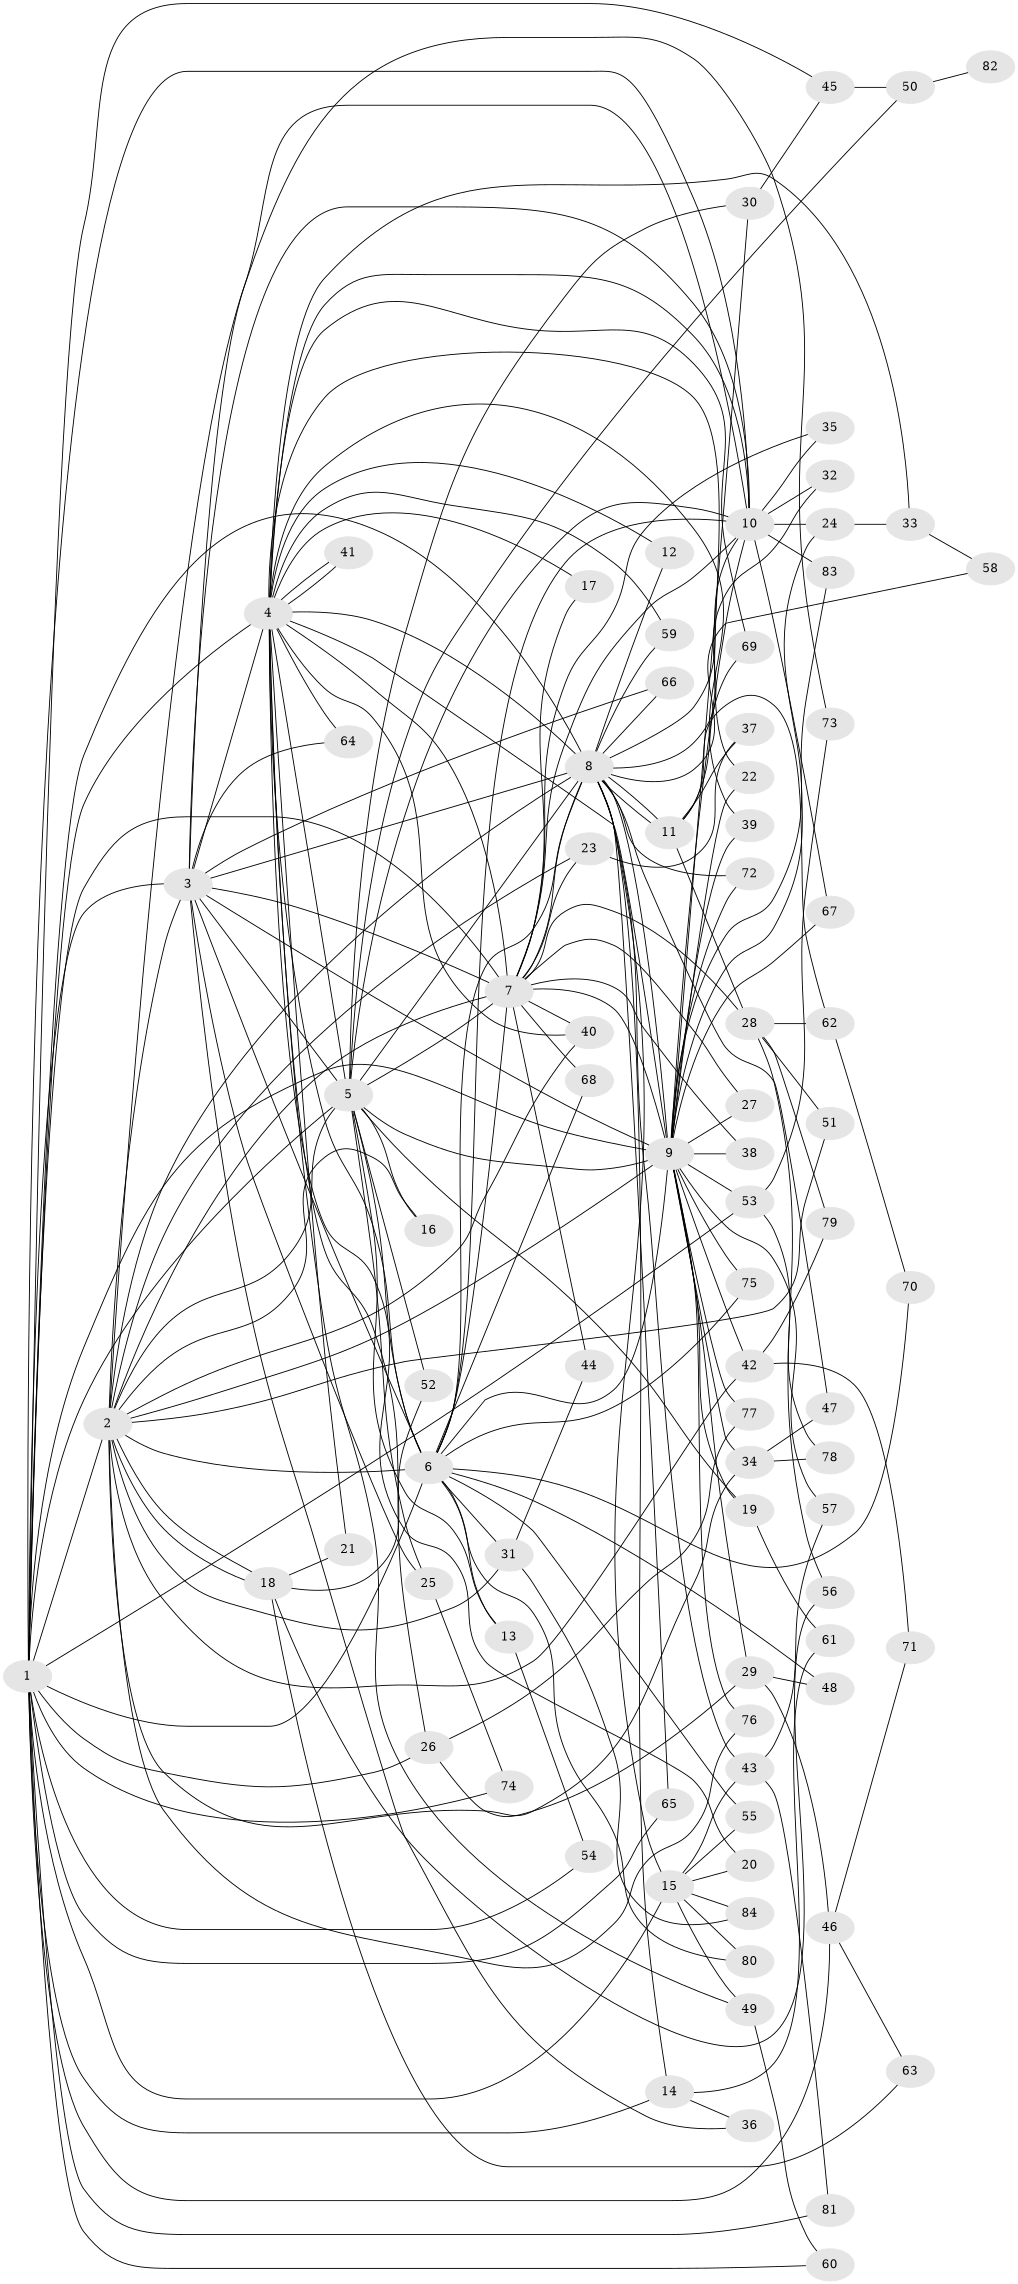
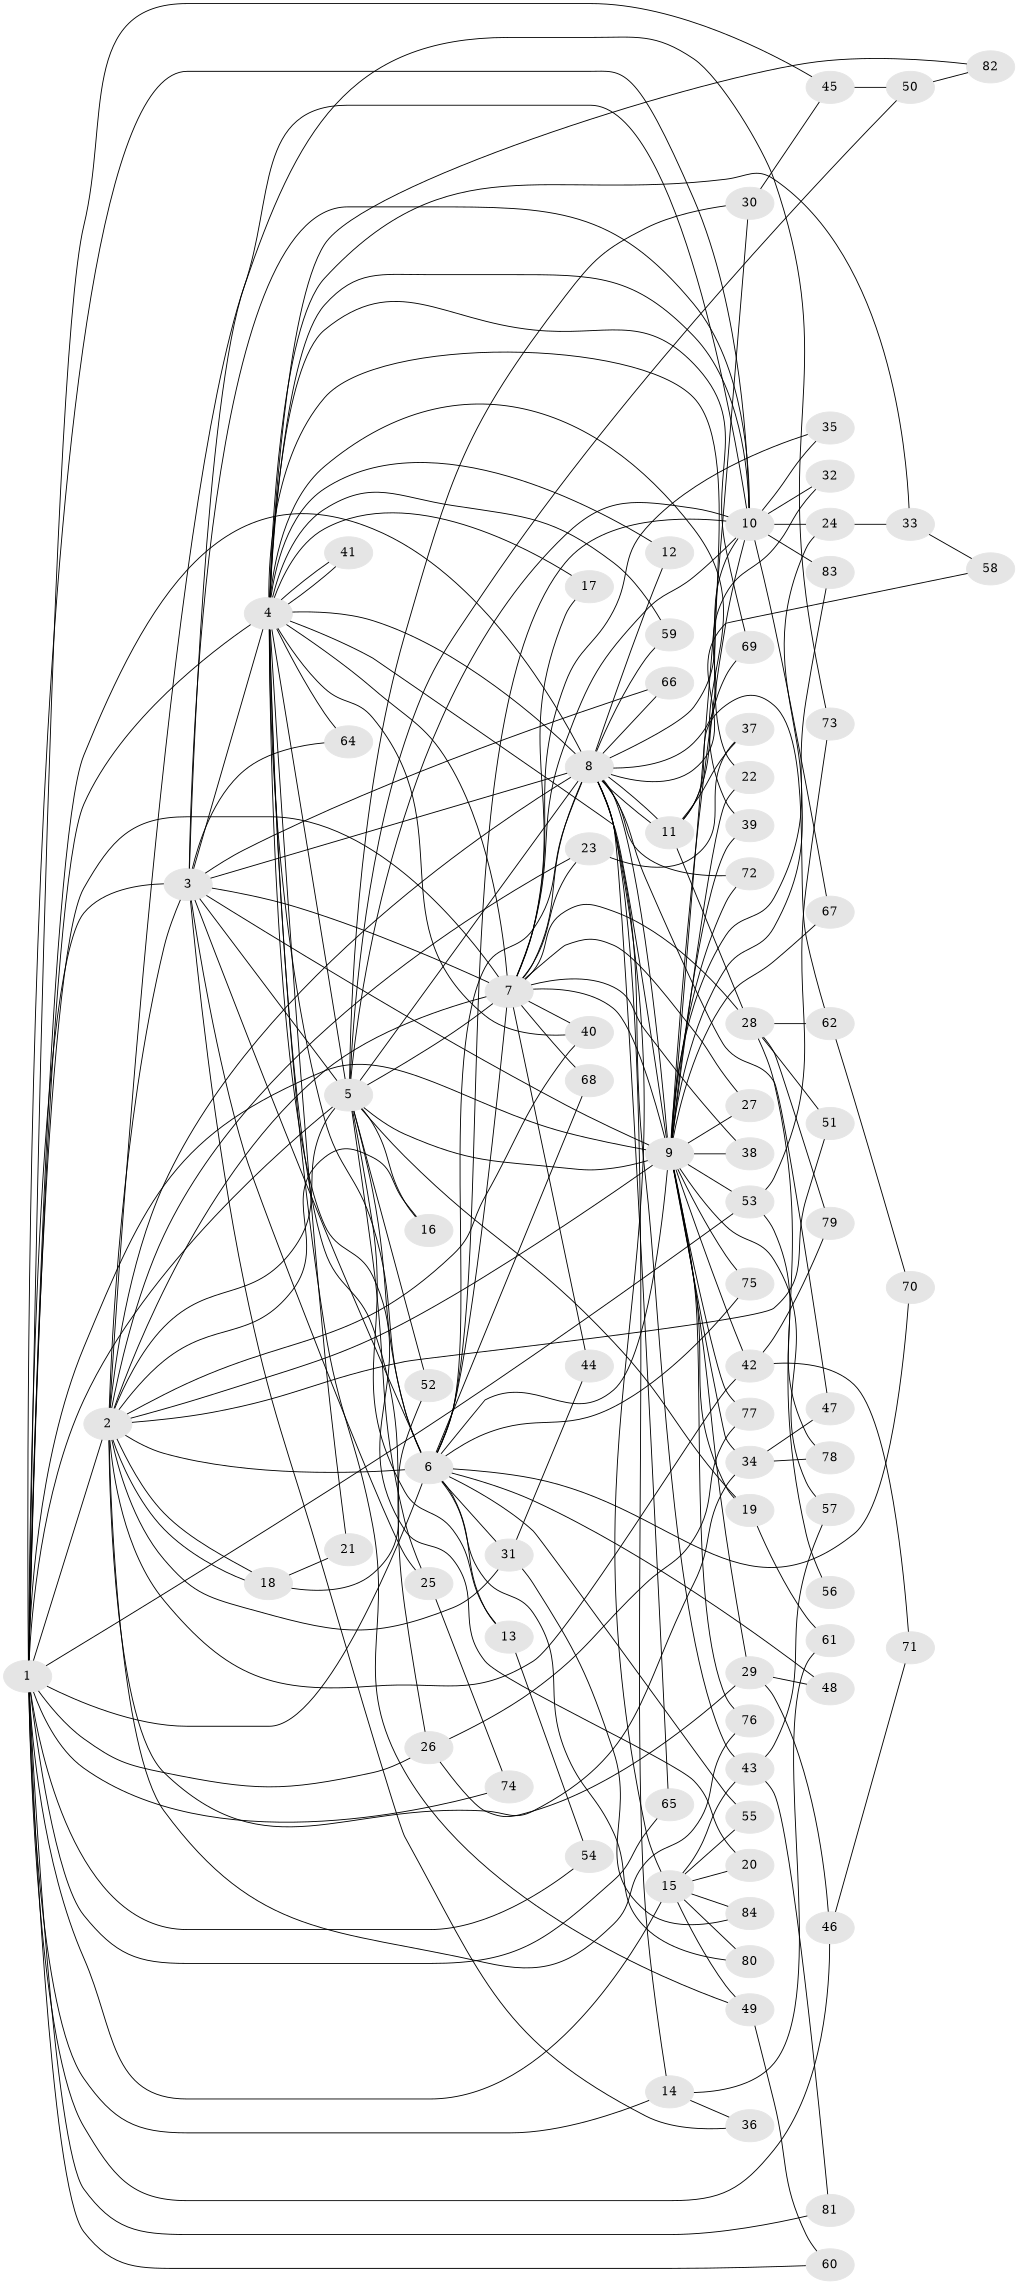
edge "82" -- "4": added
edge "18" -- "56": removed
node "63": removed
